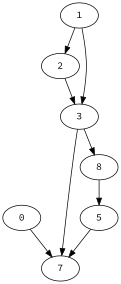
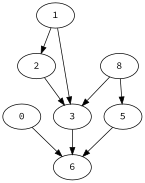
edge "3" -> "8": reversed
node "7": label "7" -> "6"
